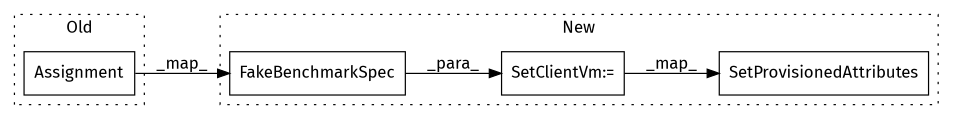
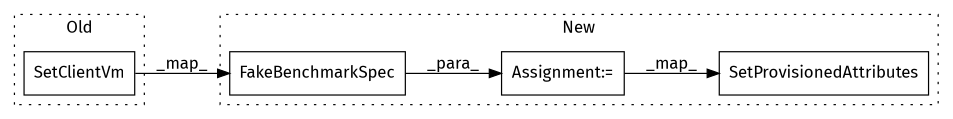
node "Assignment": label "Assignment" -> "SetClientVm"
node "SetClientVm:=": label "SetClientVm:=" -> "Assignment:="
